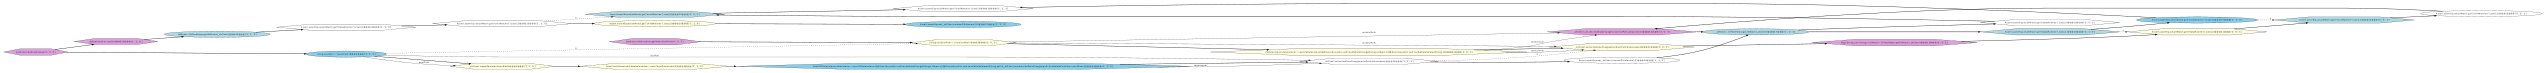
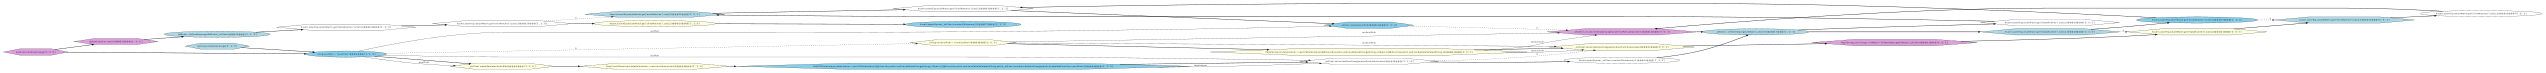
node "_zkClient.delete(existPath)@@@21@@@['1', '1', '0']": added
node "testSubscribeDataChangeOnNonExistPath['0', '0', '1']": removed
node "testSubscribeDataChange['0', '1', '0']": added
